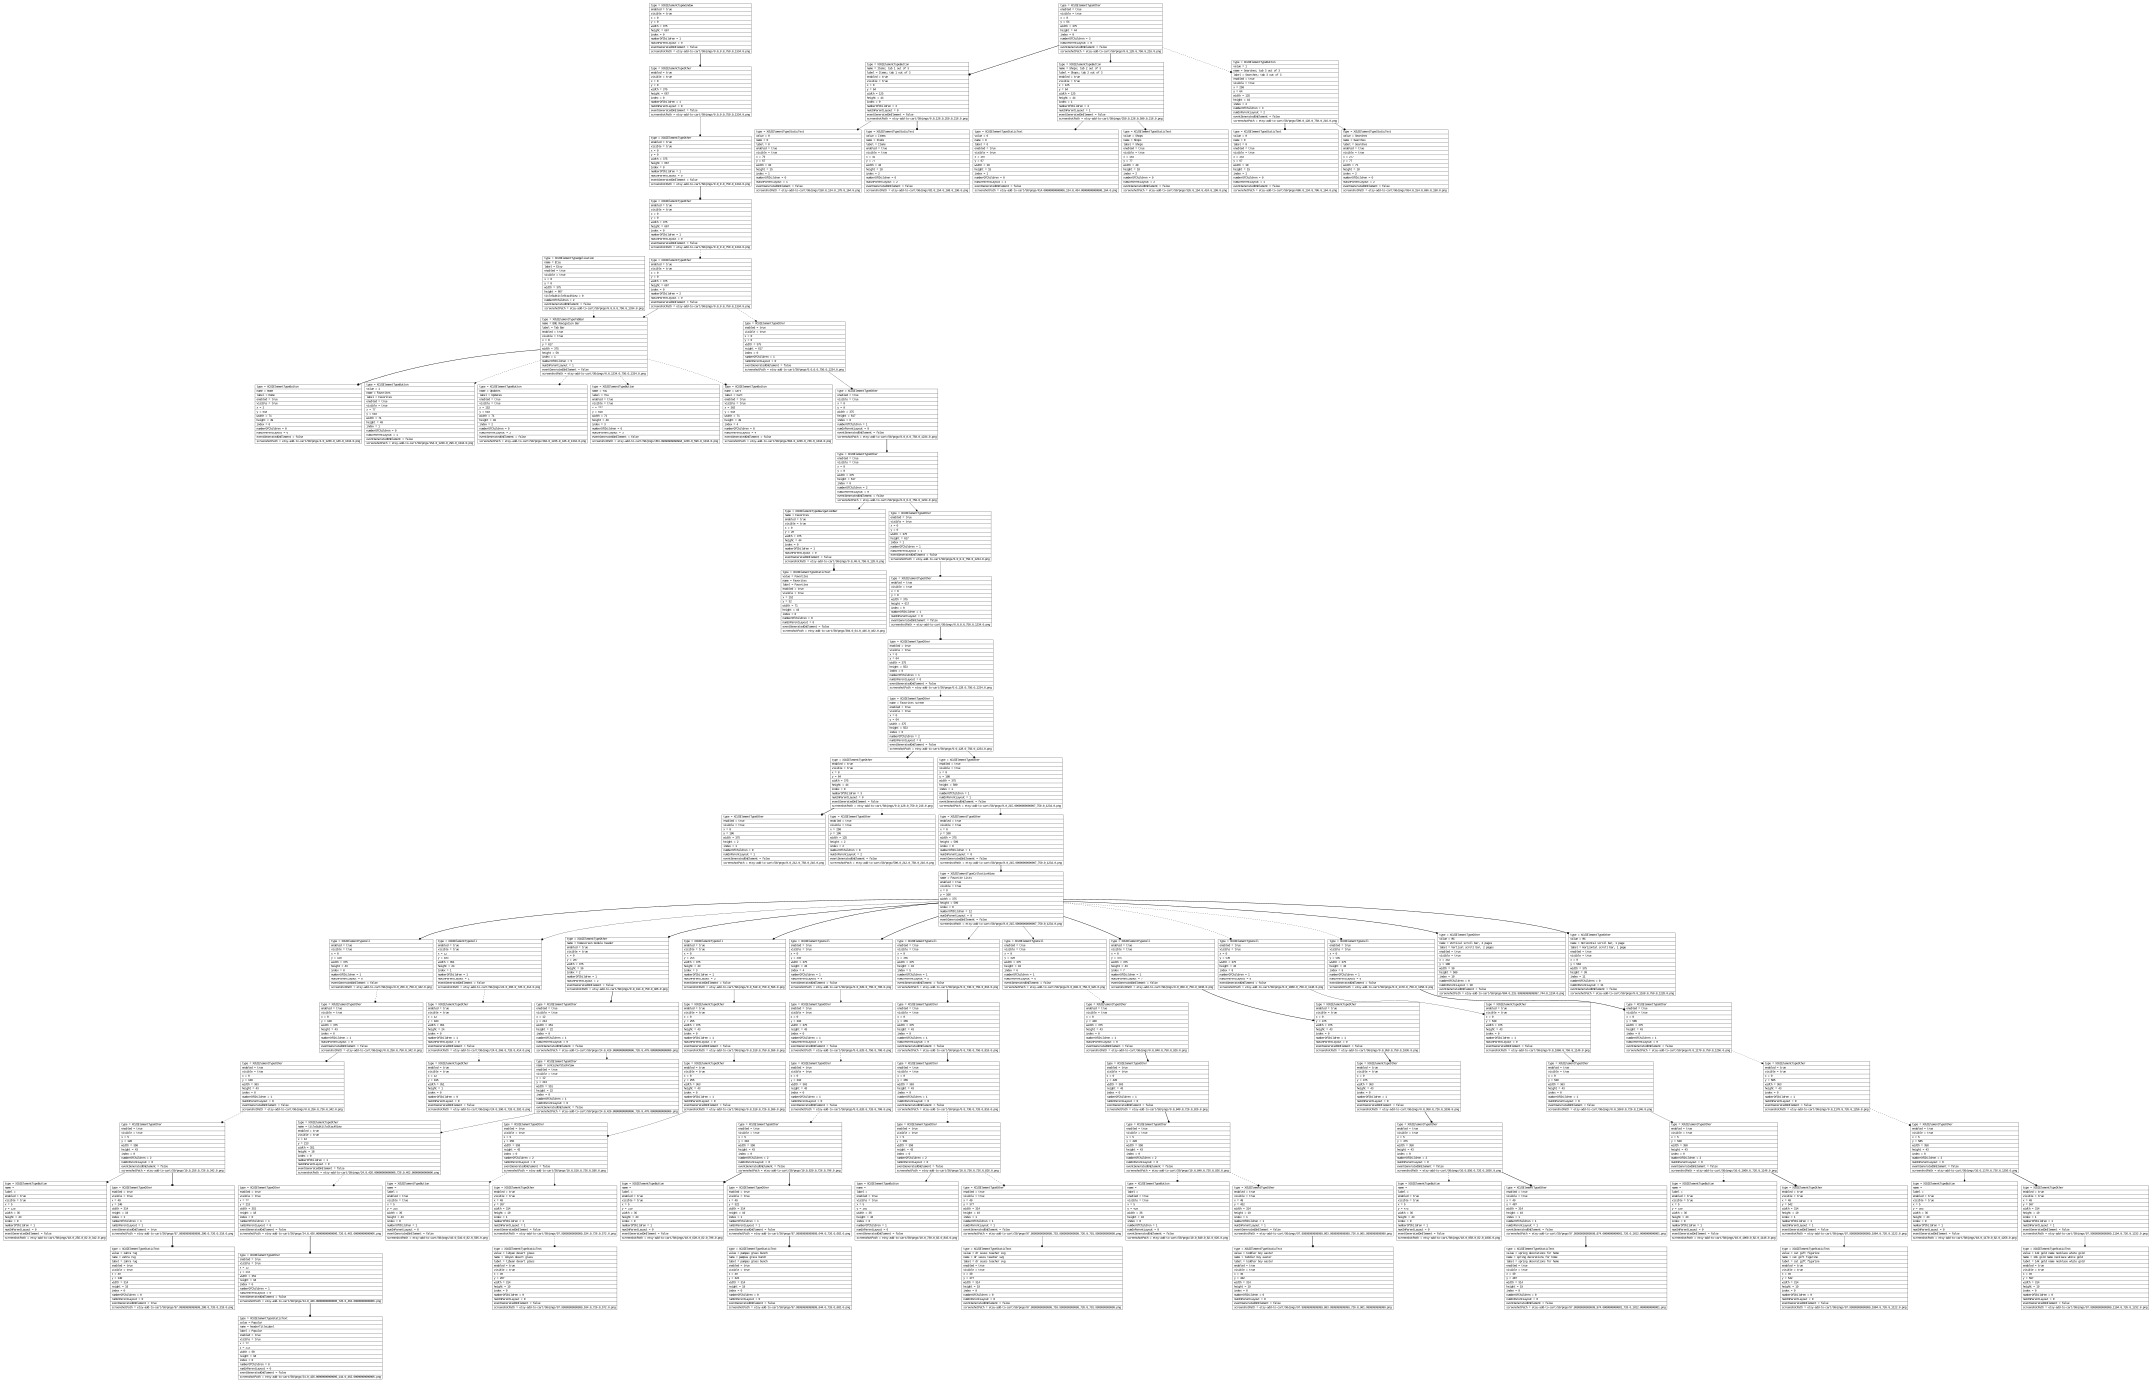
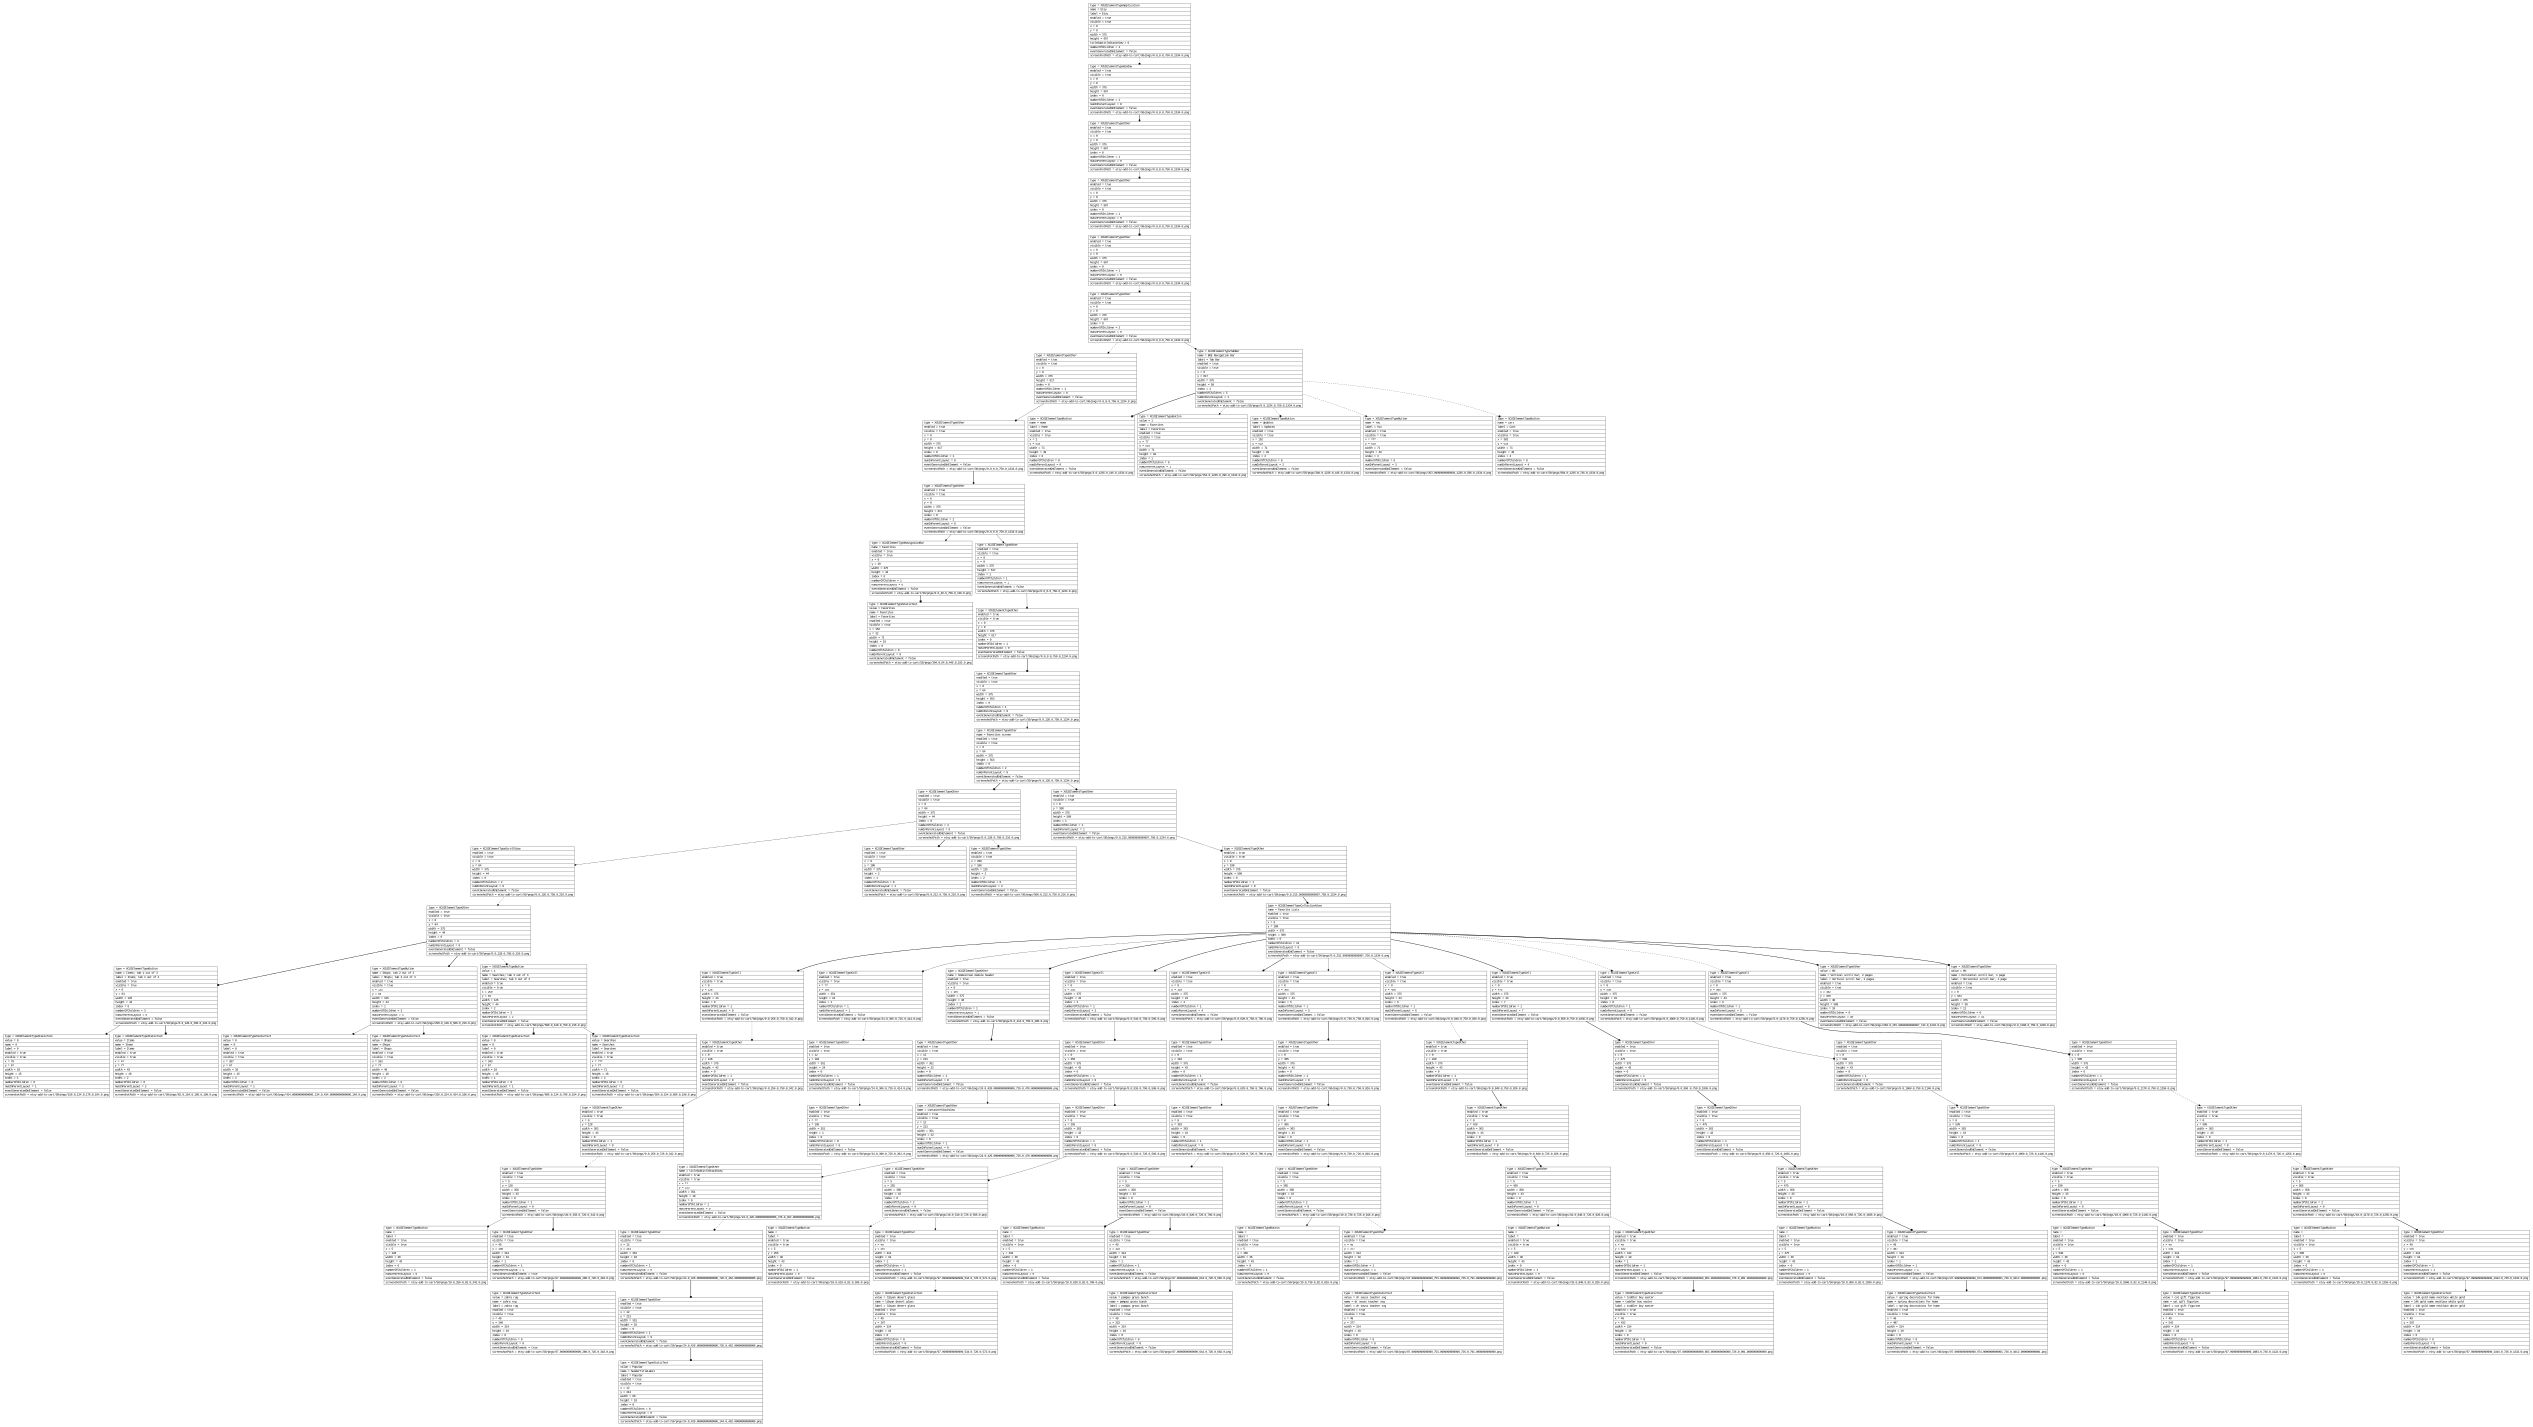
edge "type = XCUIElementTypeApplication" -> "type = XCUIElementTypeTabBar": now "type = XCUIElementTypeApplication" -> "type = XCUIElementTypeWindow"
node "type = XCUIElementTypeScrollView": added
